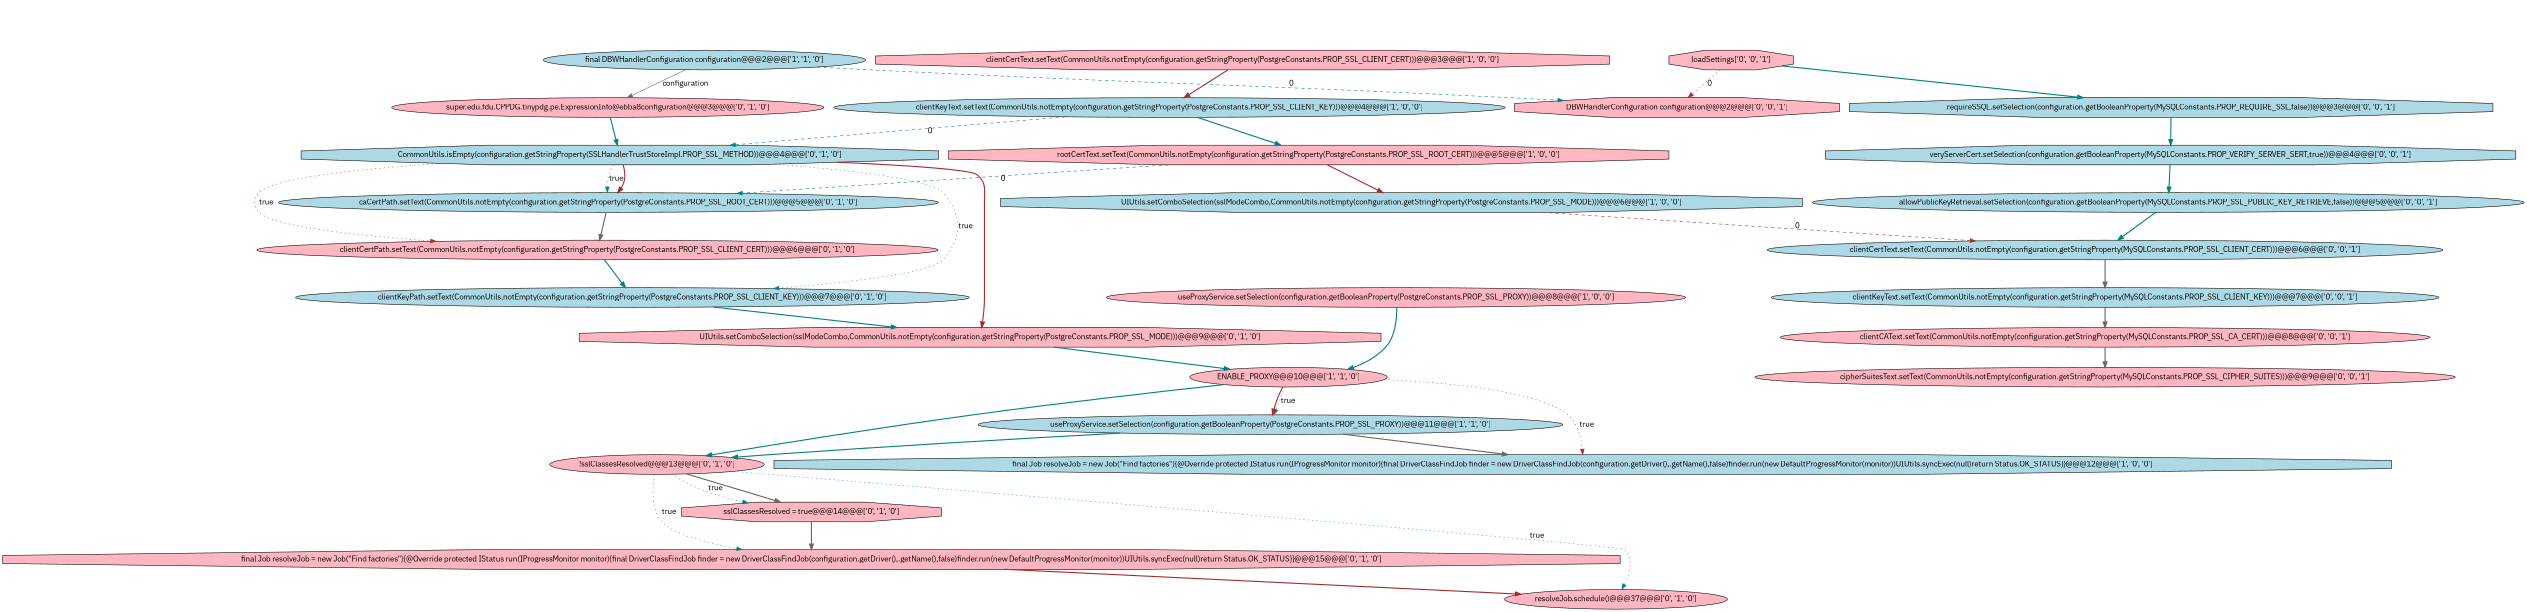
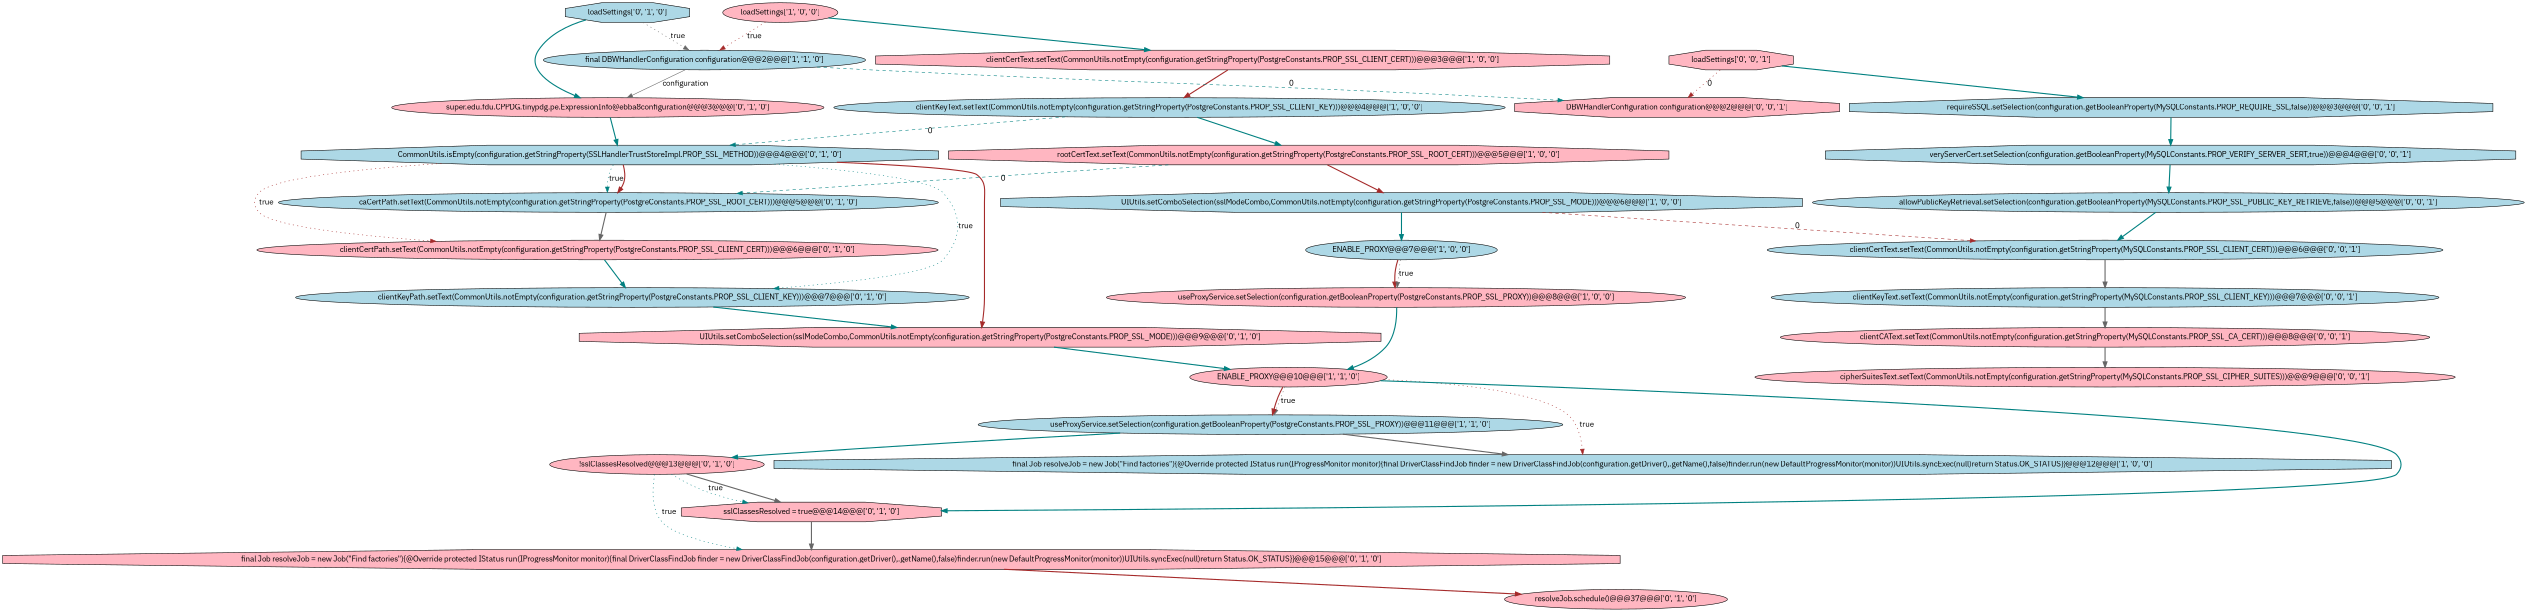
node "loadSettings['0', '1', '0']": added
node "loadSettings['1', '0', '0']": added
node "ENABLE_PROXY@@@7@@@['1', '0', '0']": added
edge "ENABLE_PROXY@@@10@@@['1', '1', '0']" -> "!sslClassesResolved@@@13@@@['0', '1', '0']": now "ENABLE_PROXY@@@10@@@['1', '1', '0']" -> "sslClassesResolved = true@@@14@@@['0', '1', '0']"
edge "!sslClassesResolved@@@13@@@['0', '1', '0']" -> "resolveJob.schedule()@@@37@@@['0', '1', '0']": removed, label "true"
